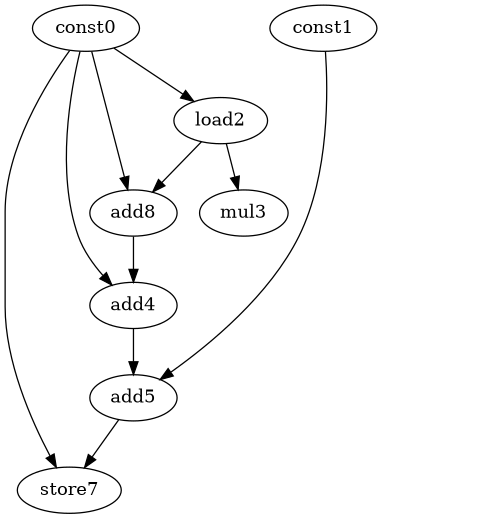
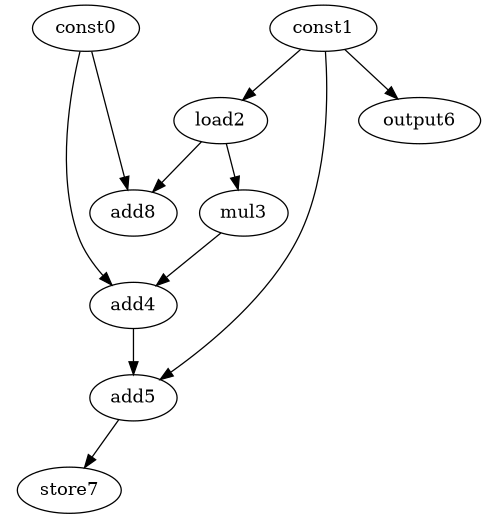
edge "const0" -> "load2": now "const1" -> "load2"
node "output6": added
edge "const0" -> "store7": removed
edge "add8" -> "add4": now "mul3" -> "add4"
